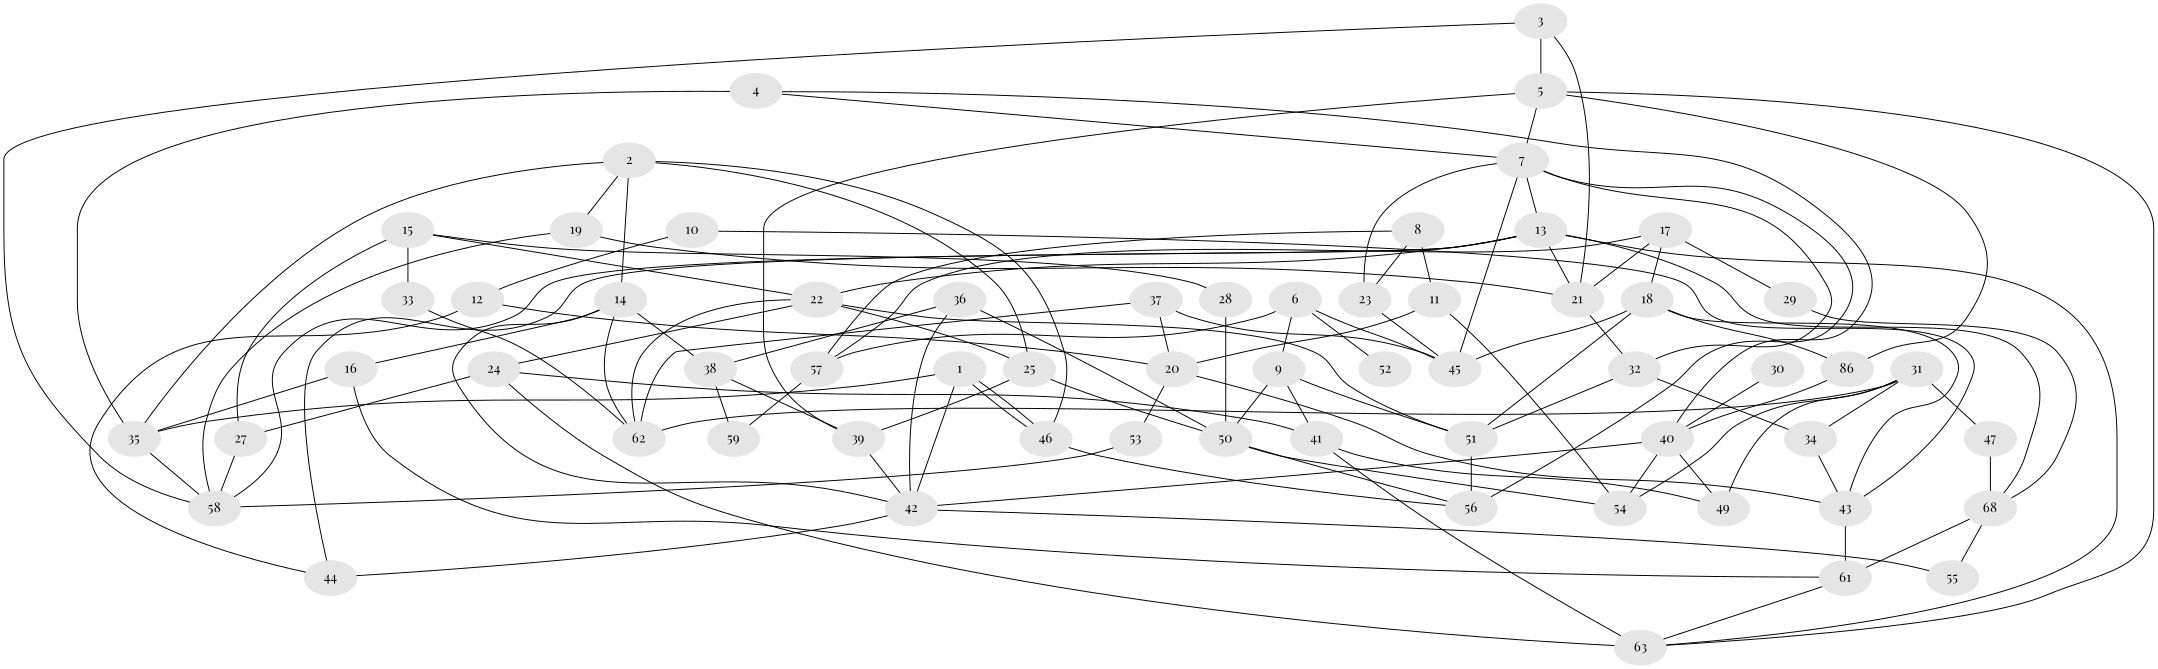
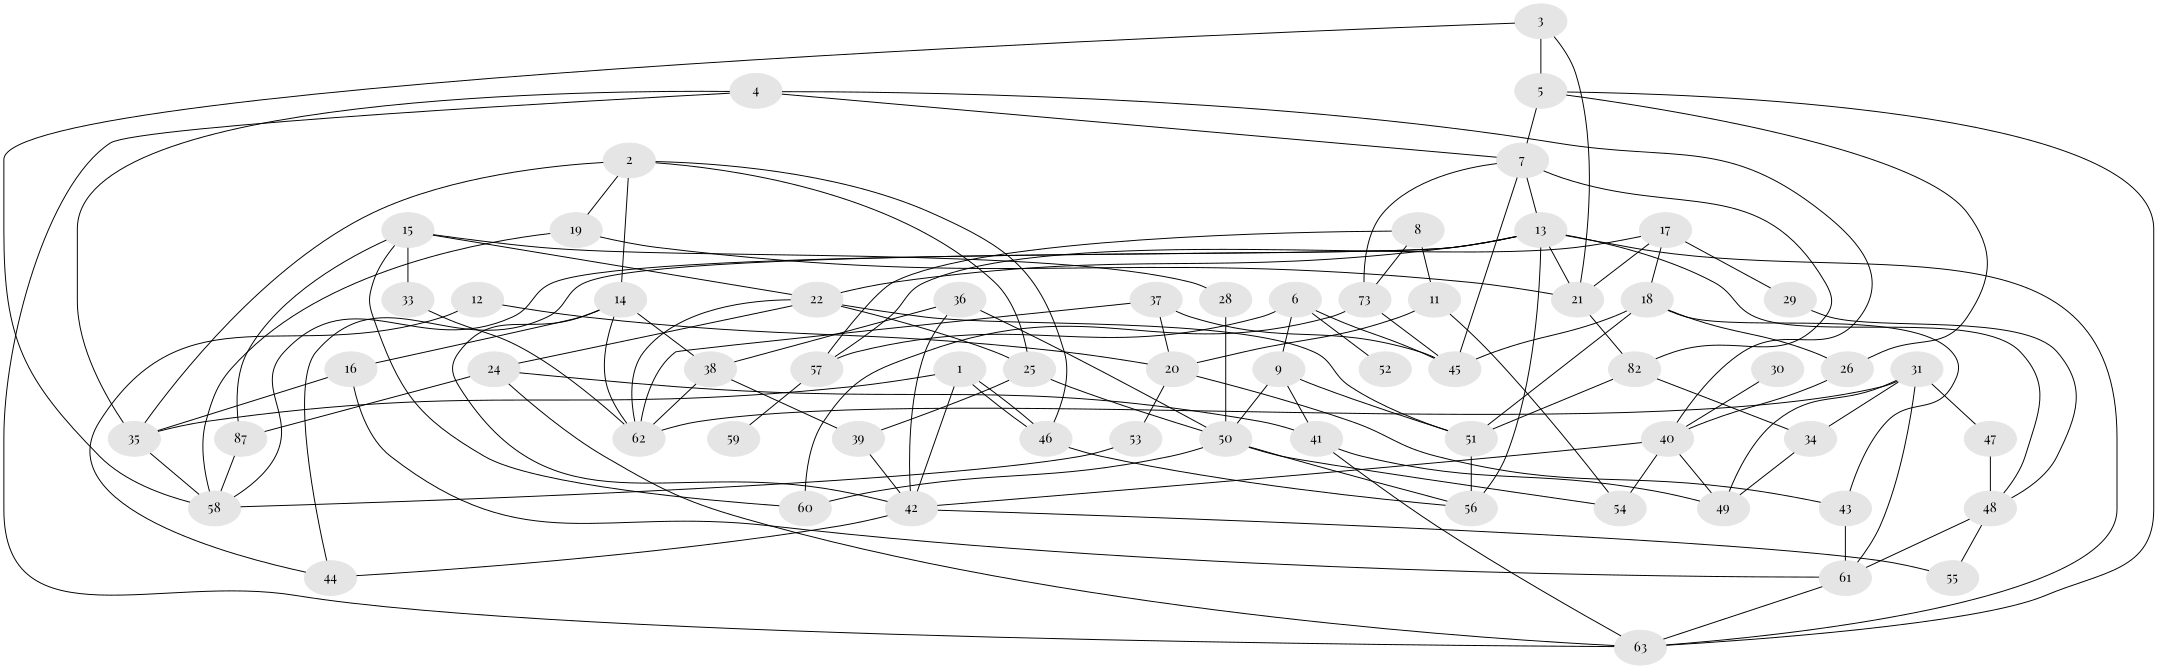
edge "5" -- "39": removed
node "10": removed
node "23": label "23" -> "73"
edge "7" -- "56": now "13" -- "56"
node "32": label "32" -> "82"
node "86": label "86" -> "26"
edge "38" -- "59": now "38" -- "62"
edge "31" -- "54": now "31" -- "61"
node "27": label "27" -> "87"
edge "34" -- "43": now "34" -- "49"
node "60": added
node "68": label "68" -> "48"
edge "4" -- "63": added
